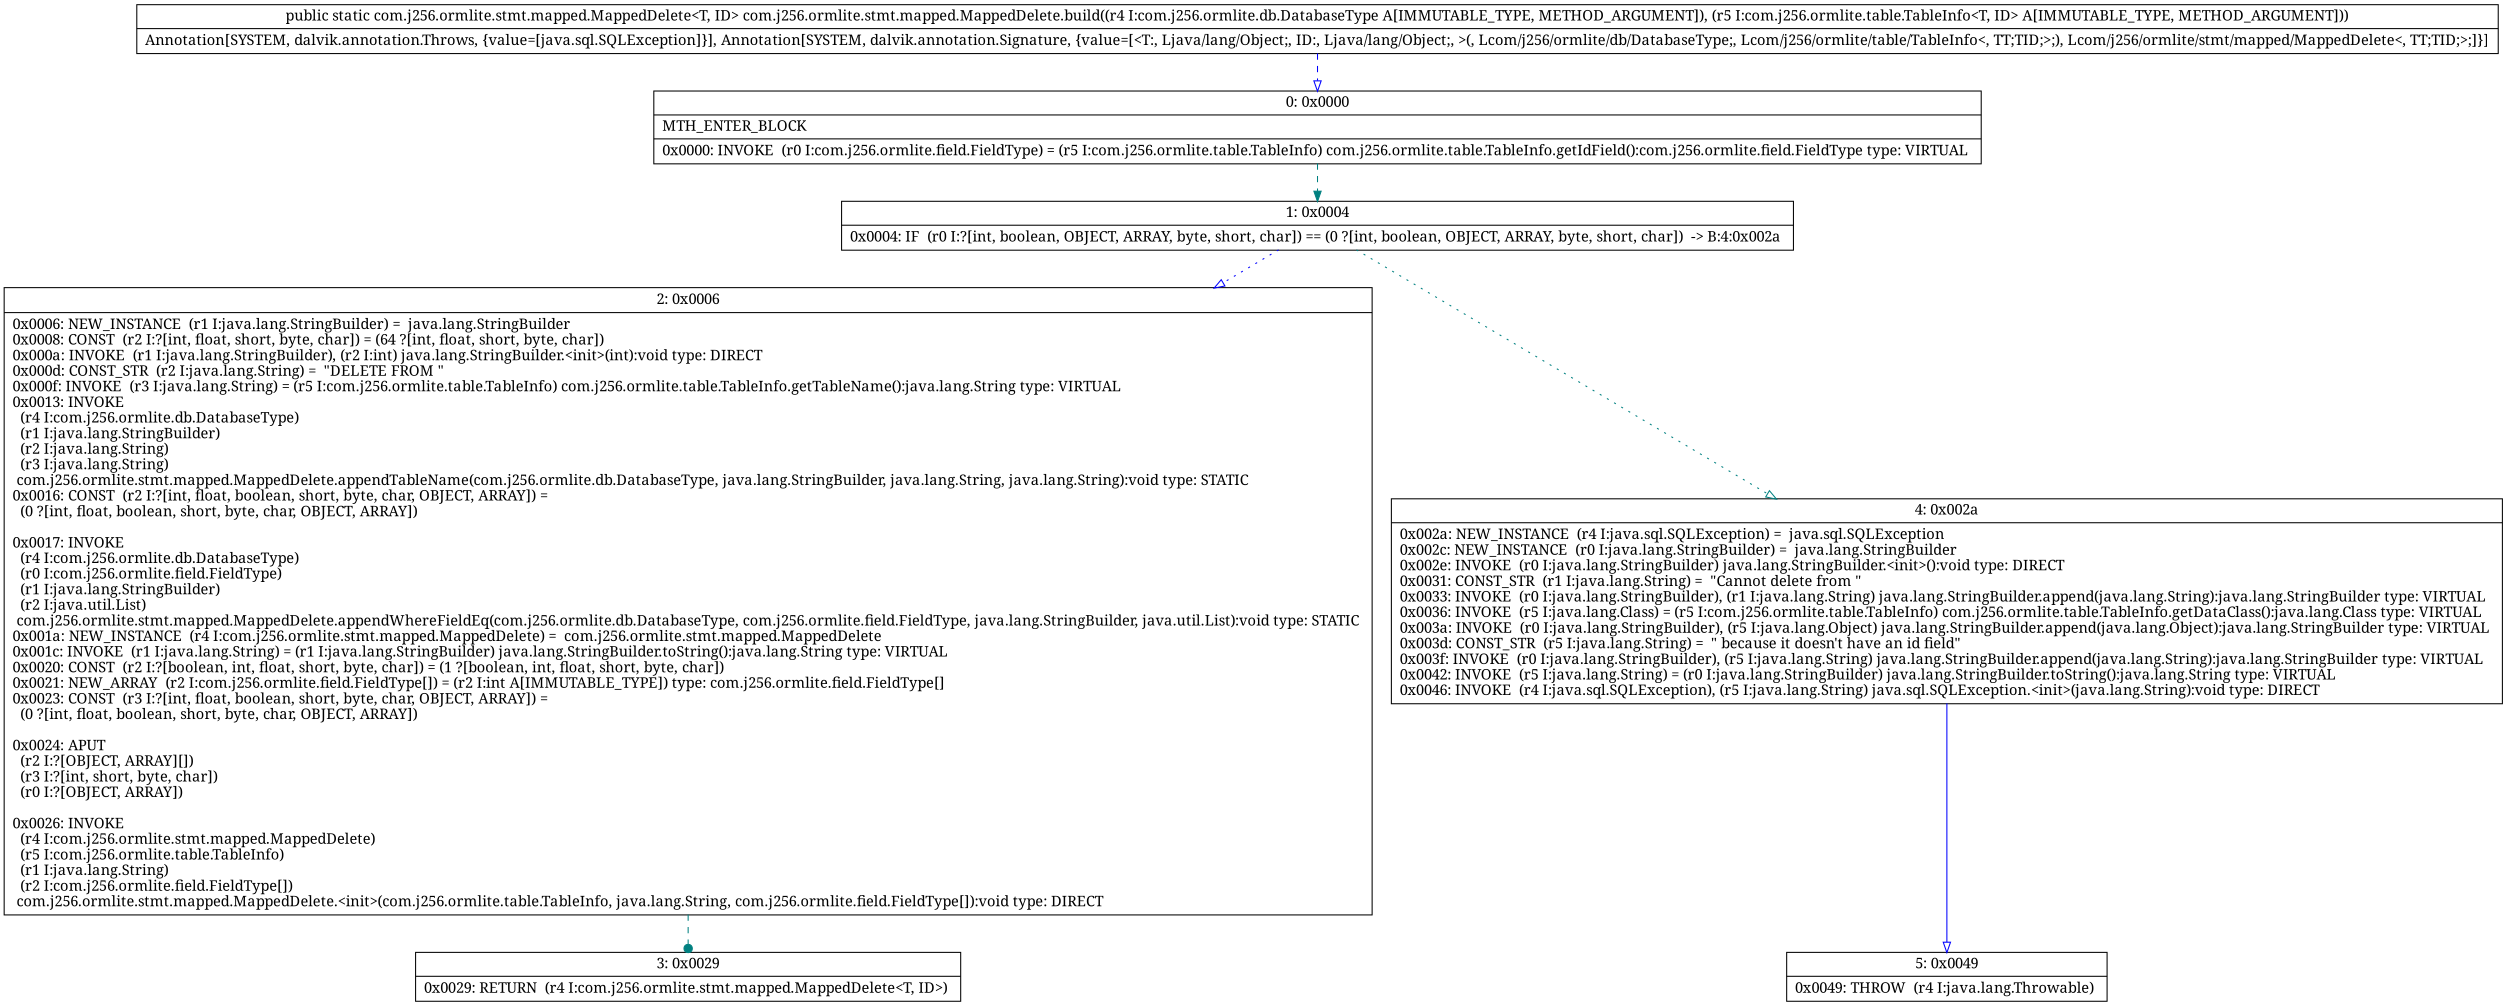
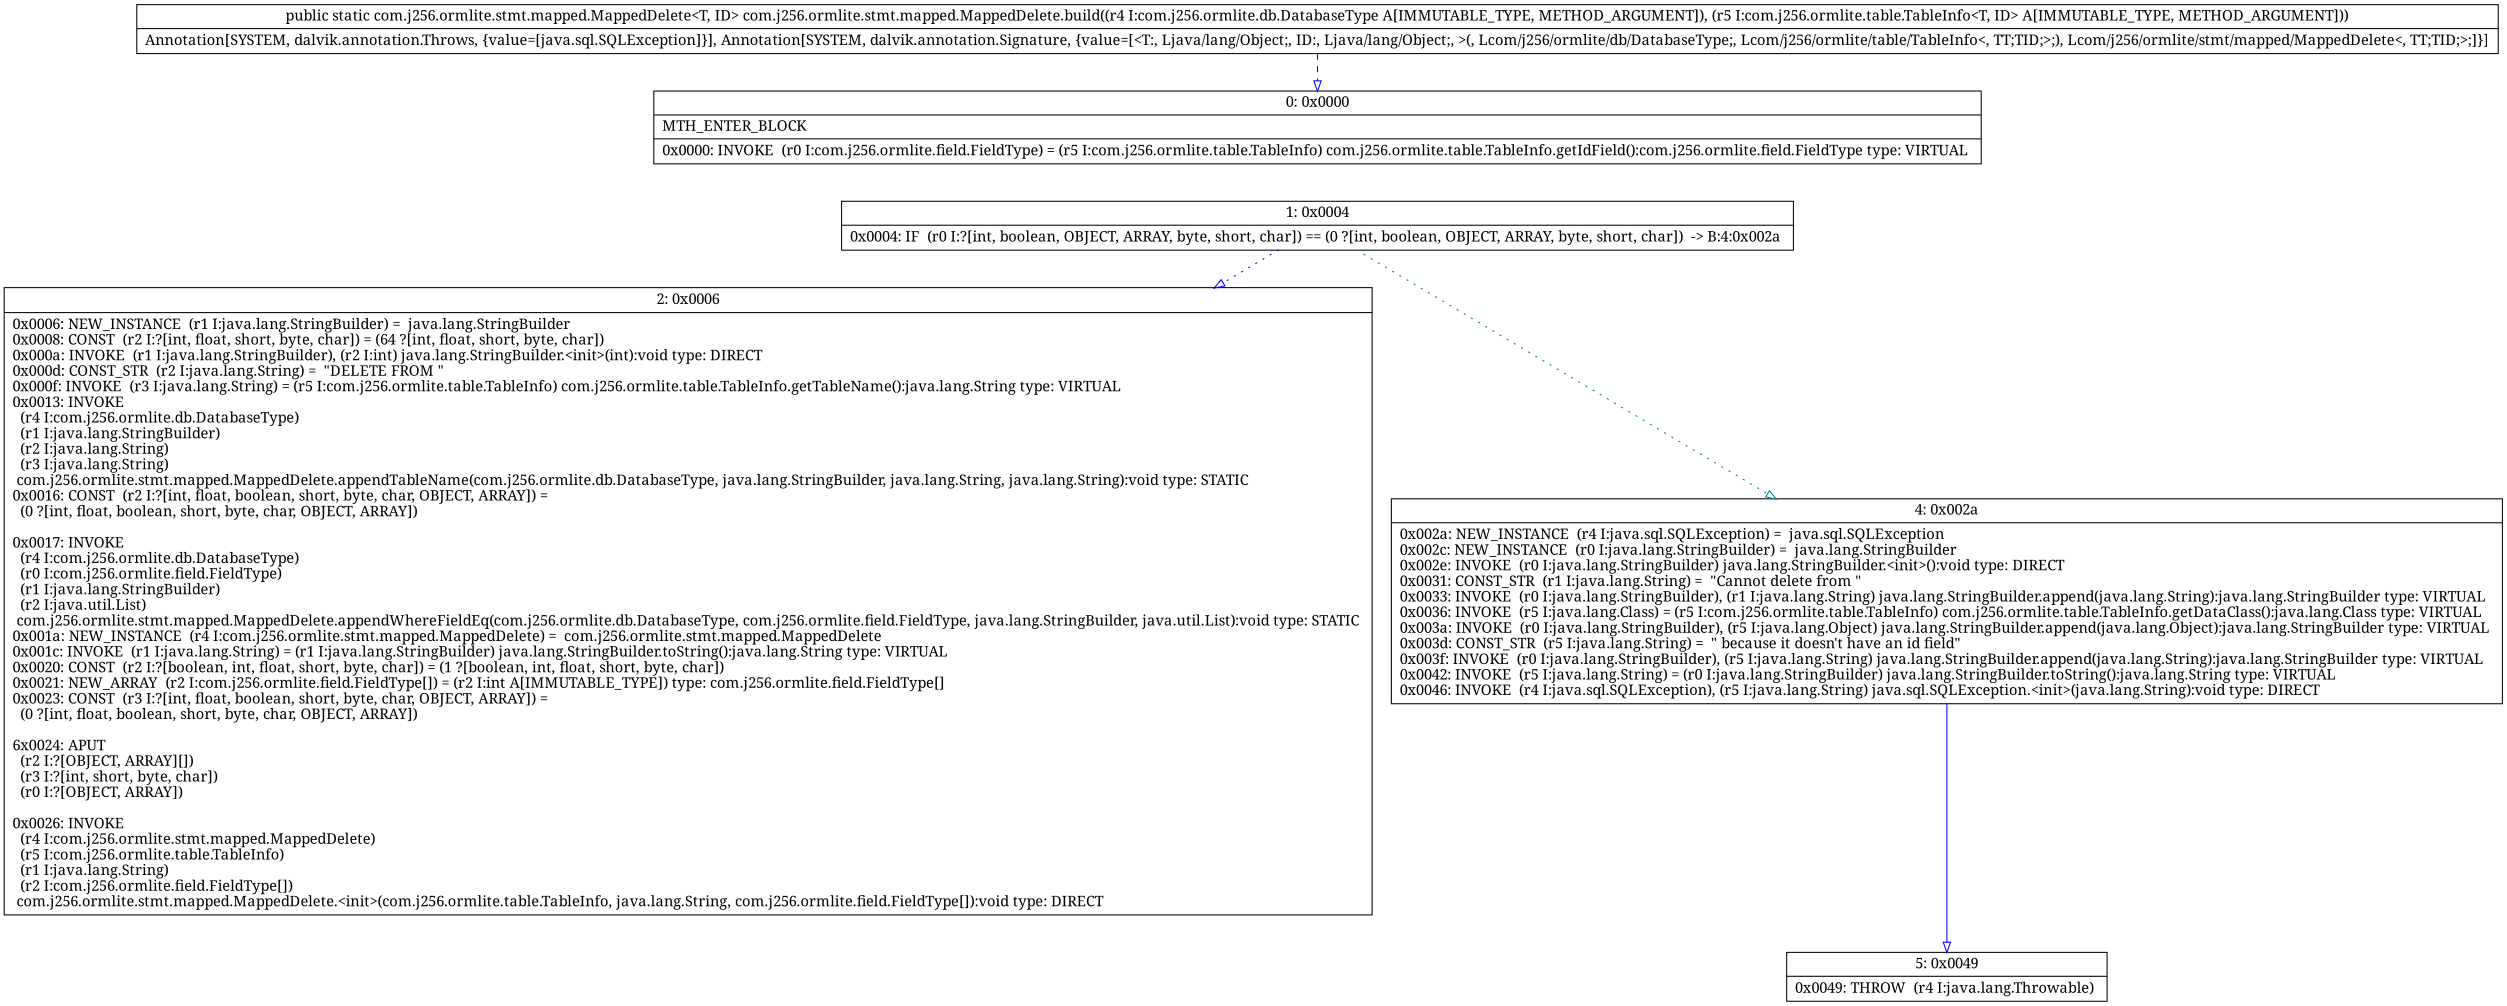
edge "0: 0x0000" -> "1: 0x0004": removed
node "2: 0x0006": text "0x0024: APUT" -> "6x0024: APUT"
node "3: 0x0029": removed
